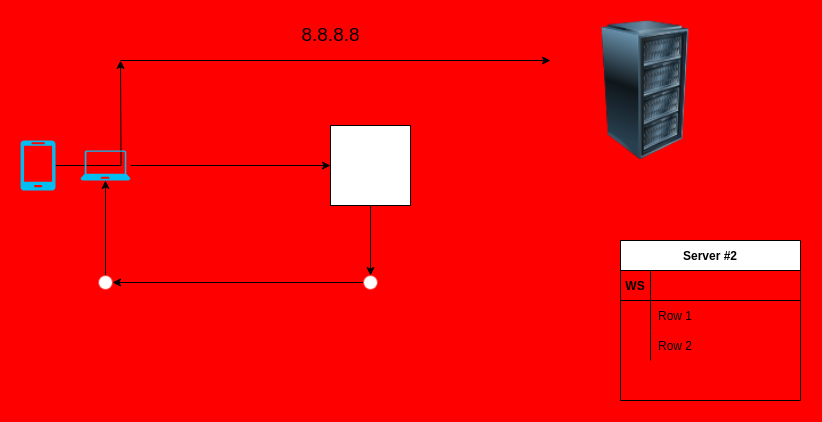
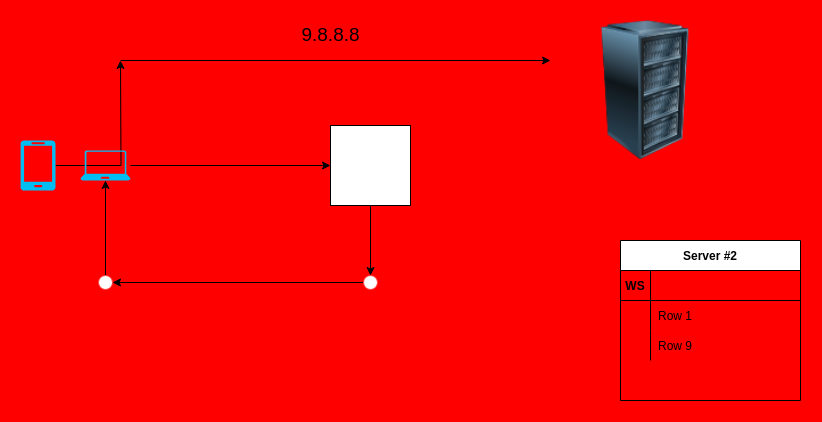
node "8.8.8.8": label "8.8.8.8" -> "9.8.8.8"
node "Row 2": label "Row 2" -> "Row 9"
